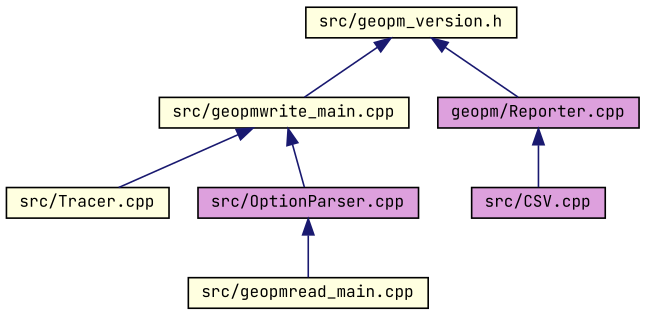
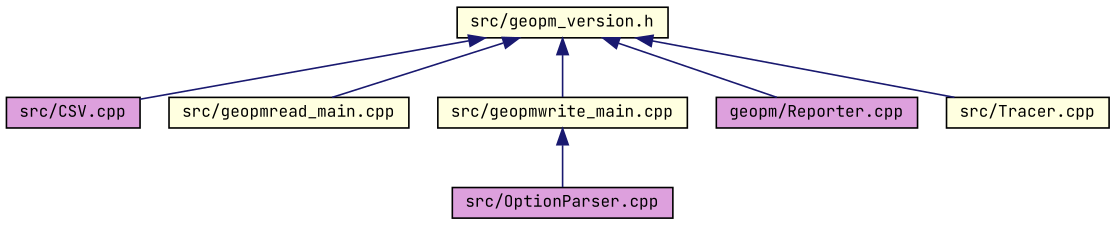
edge "src/Tracer.cpp" -> "src/geopmwrite_main.cpp": now "src/Tracer.cpp" -> "src/geopm_version.h"
edge "src/CSV.cpp" -> "geopm/Reporter.cpp": now "src/CSV.cpp" -> "src/geopm_version.h"
edge "src/geopmread_main.cpp" -> "src/OptionParser.cpp": now "src/geopmread_main.cpp" -> "src/geopm_version.h"
